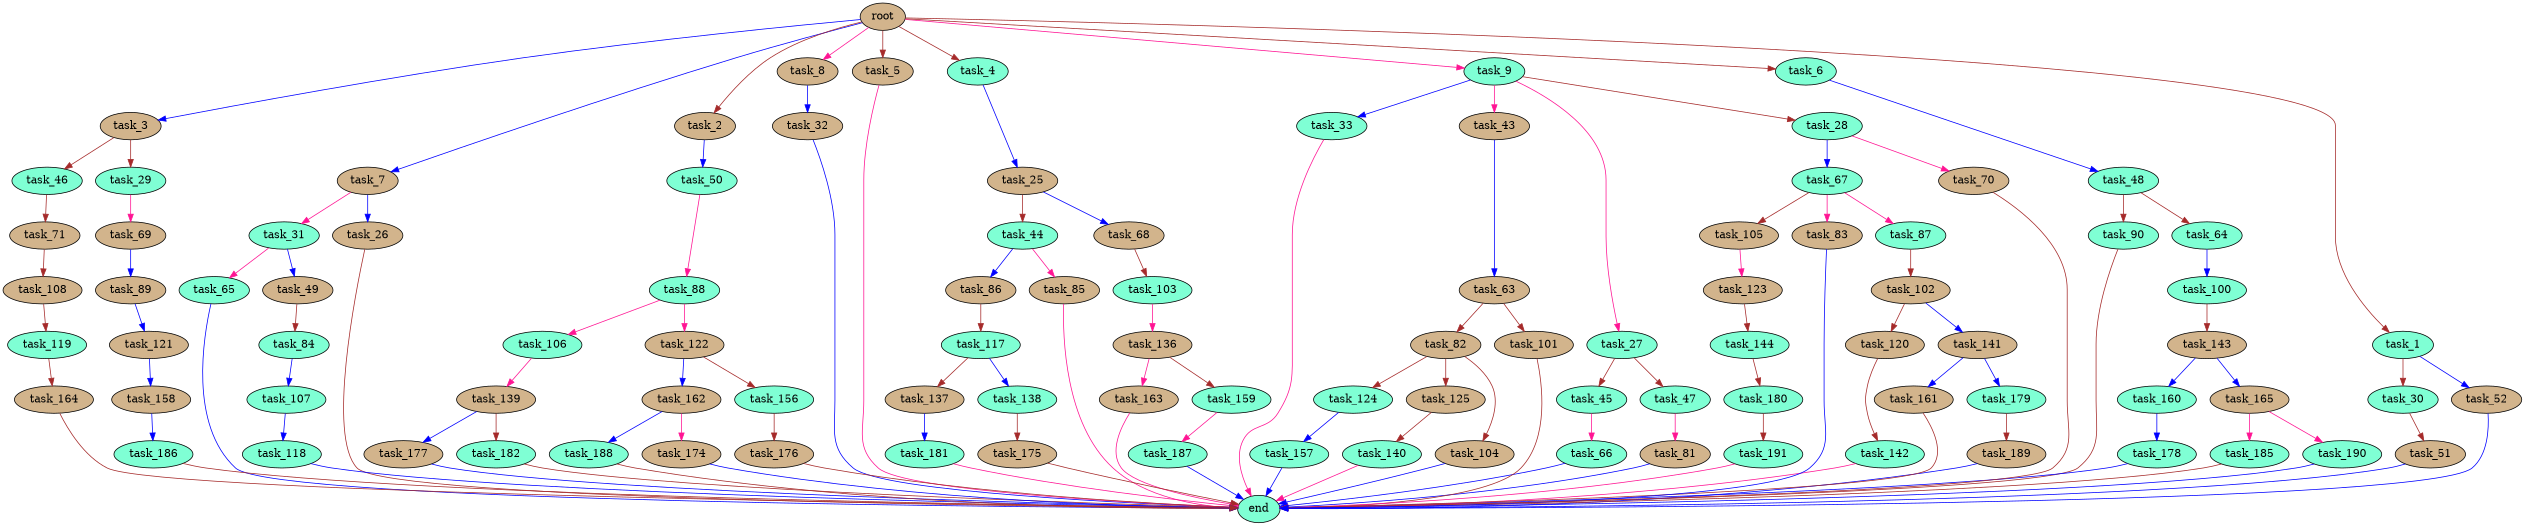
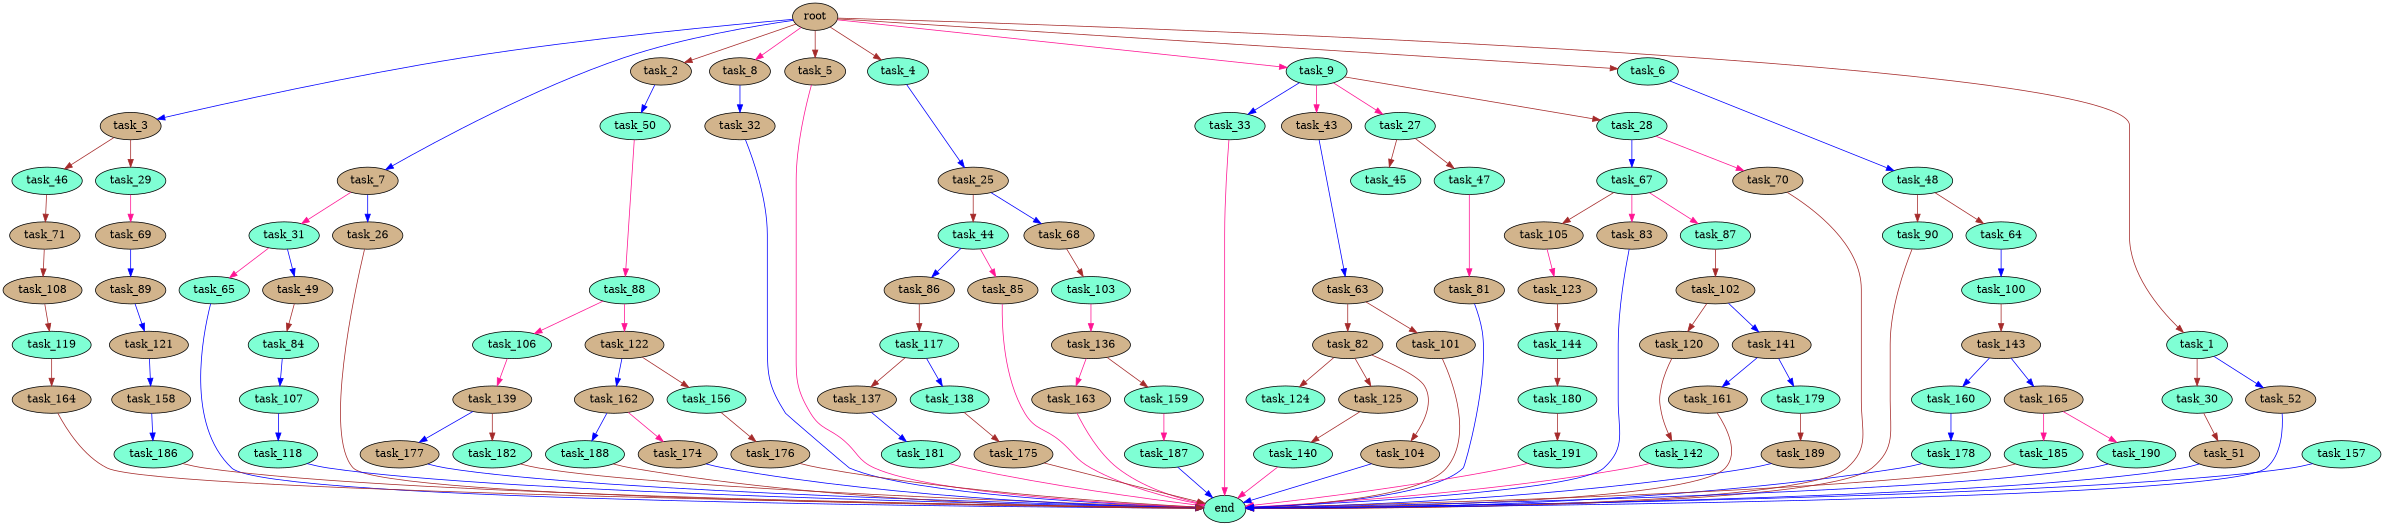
edge "task_124" -> "task_157": removed
node "task_66": removed
